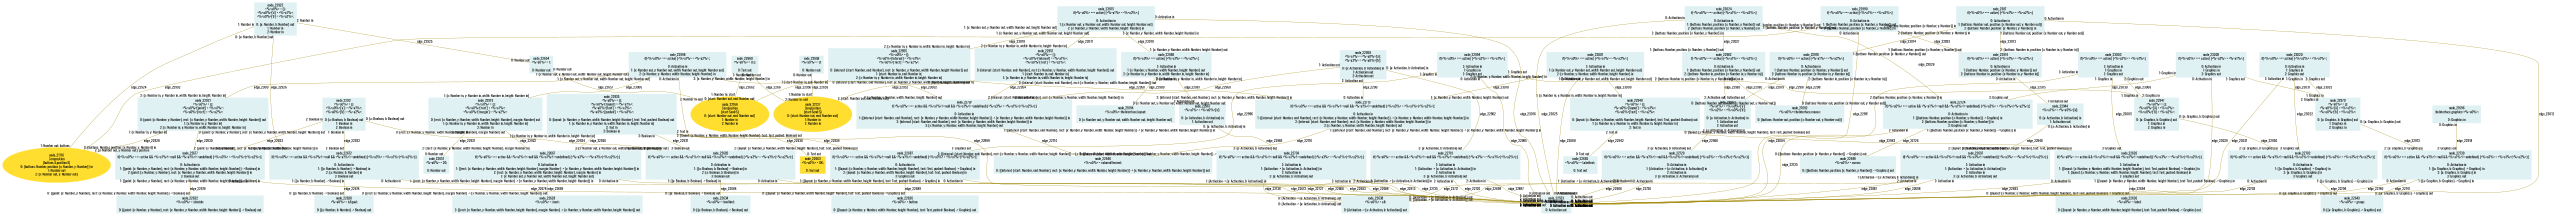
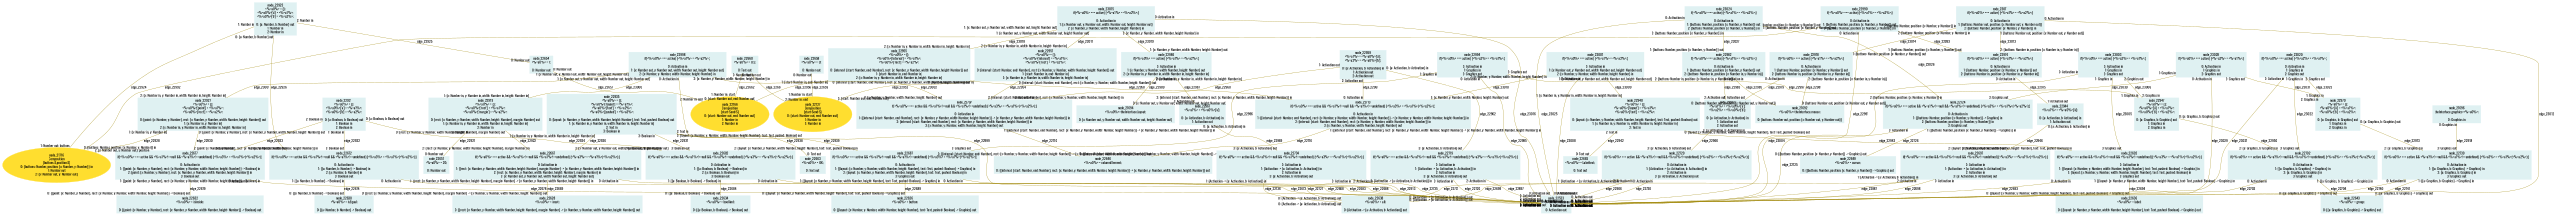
node "node_22663 <%=a0%> = OK; 0: Text out": fillcolor #ffde2f -> #dff1f2
